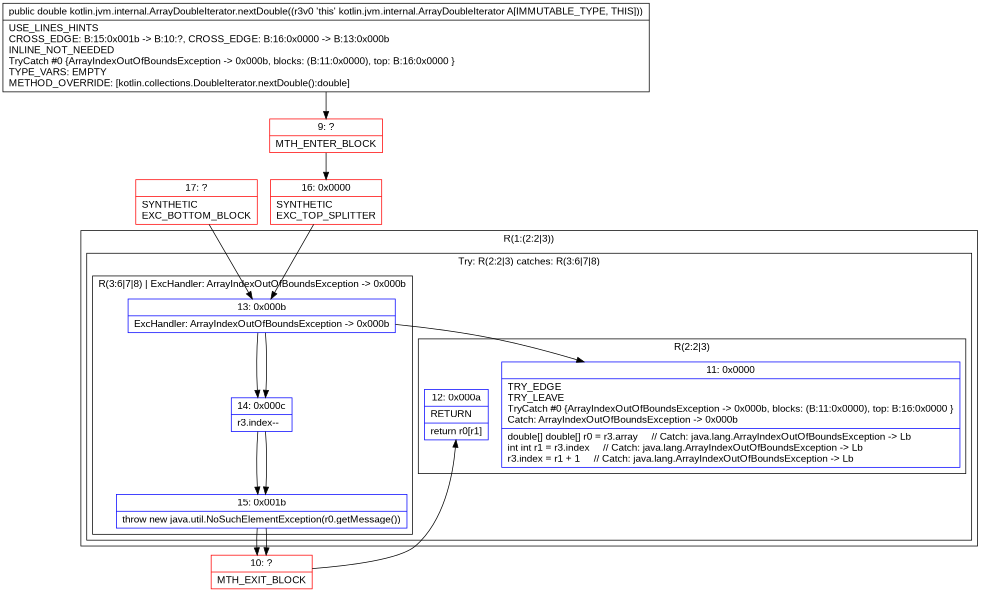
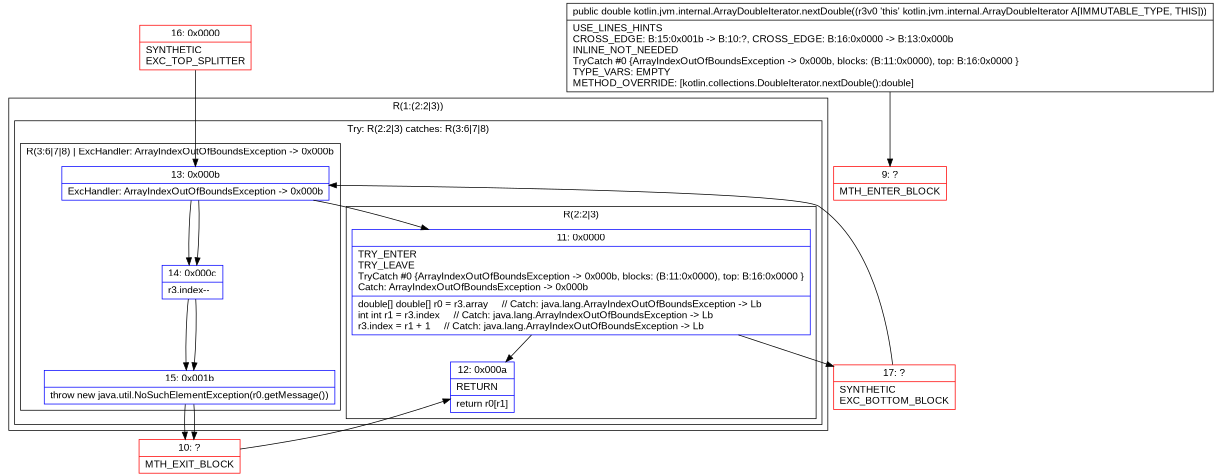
edge "9: ?" -> "16: 0x0000": removed
edge "11: 0x0000" -> "12: 0x000a": added
edge "11: 0x0000" -> "17: ?": added
node "11: 0x0000": text "TRY_EDGE" -> "TRY_ENTER"
